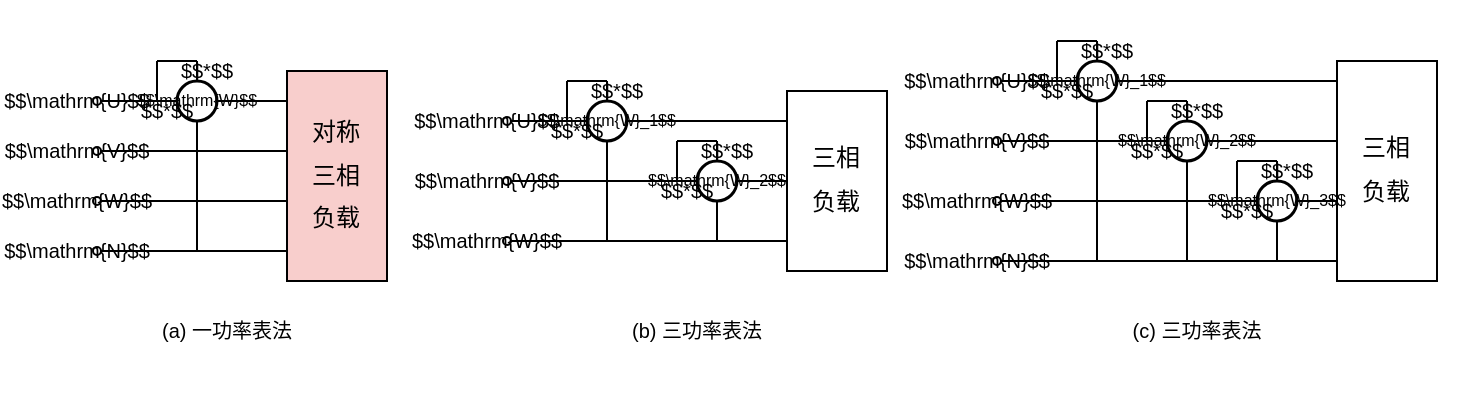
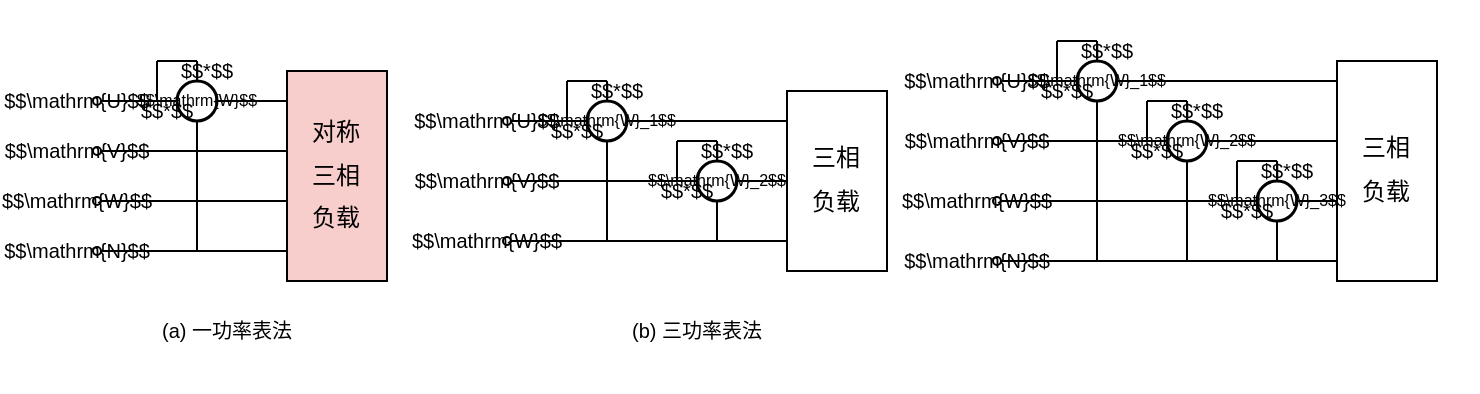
node "(c) 三功率表法": removed
